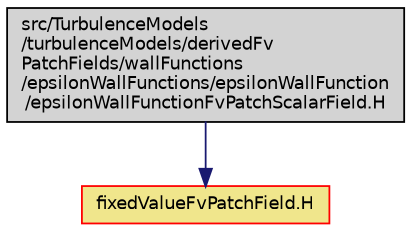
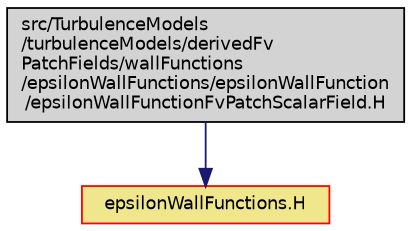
node "fixedValueFvPatchField.H": label "fixedValueFvPatchField.H" -> "epsilonWallFunctions.H"
